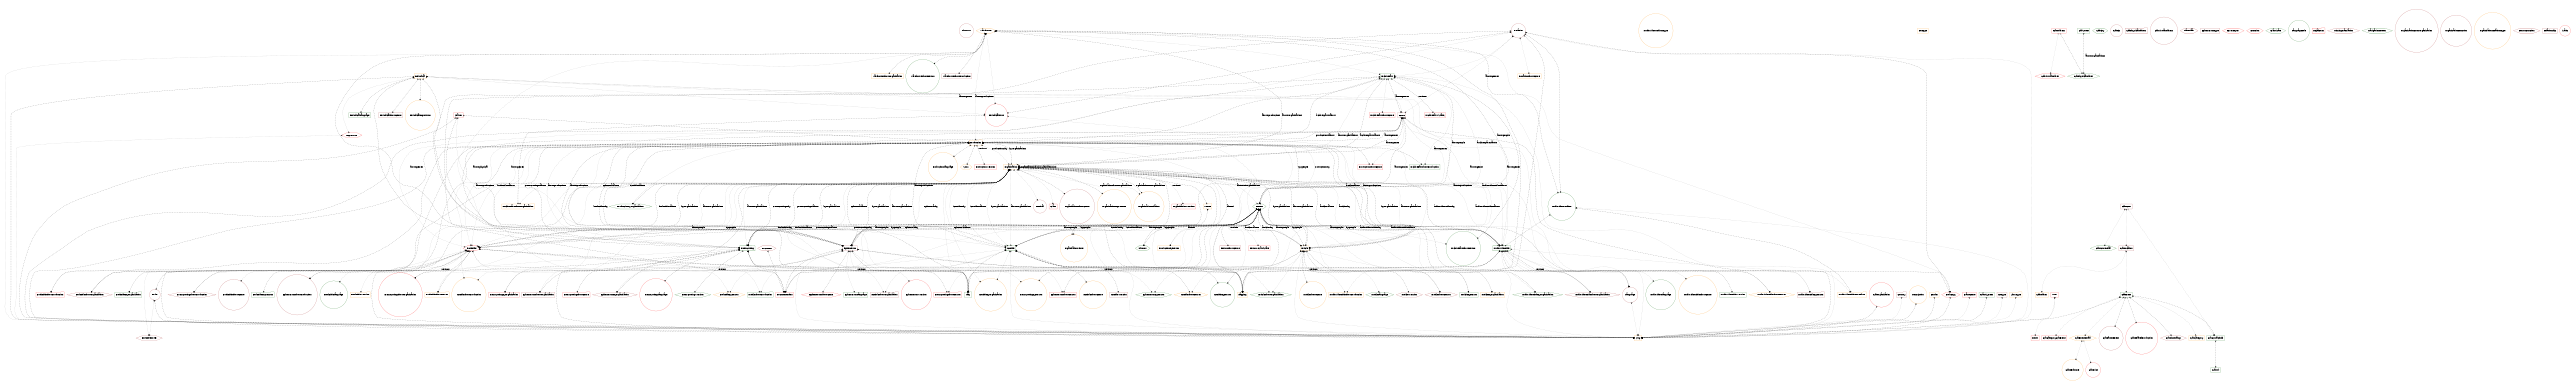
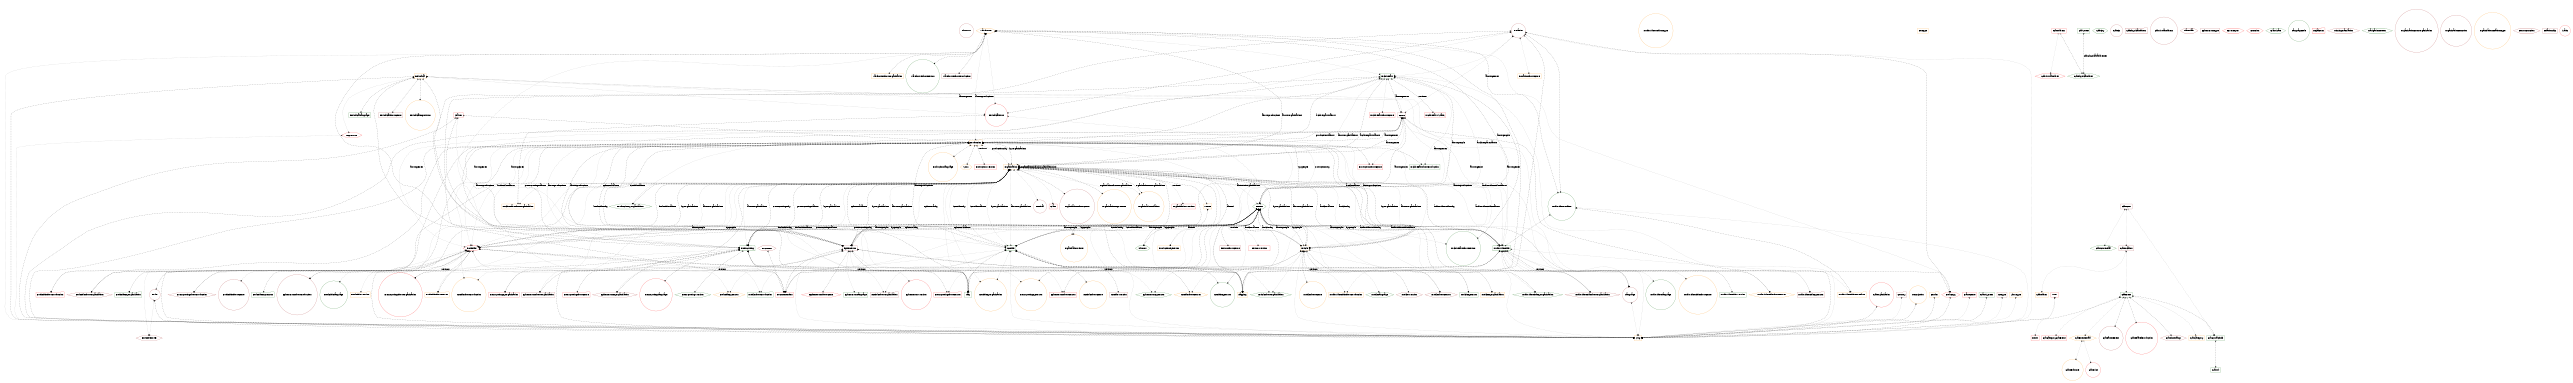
edge "CdbStreet" -- "CdbPhysicalAddres": label "about_organisations" -> "cdb_physical_addresses"
edge "Genre" -- "PressCutting": label "about_physical" -> "about_genres"
node "Person::GrantState": label "Person::GrantState" -> "Person::Version"
